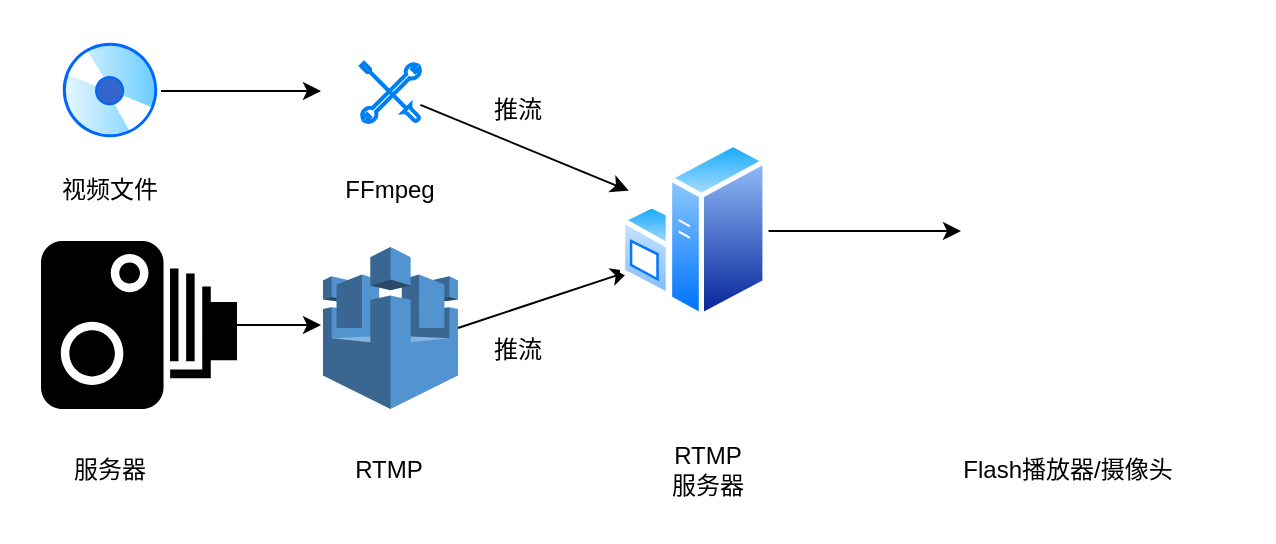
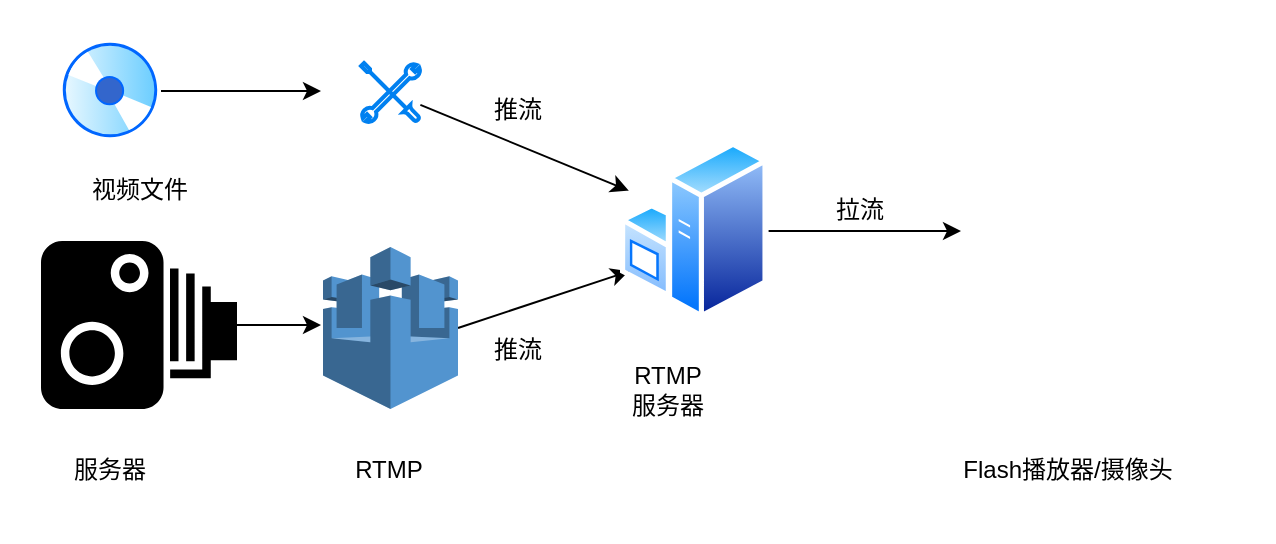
node "视频文件": moved (111, 191) -> (141, 191)
node "FFmpeg": removed
node "拉流": added
node "RTMP 服务器": moved (709, 471) -> (669, 391)
